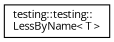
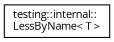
node "testing::testing:: LessByName< T >": label "testing::testing:: LessByName< T >" -> "testing::internal:: LessByName< T >"
